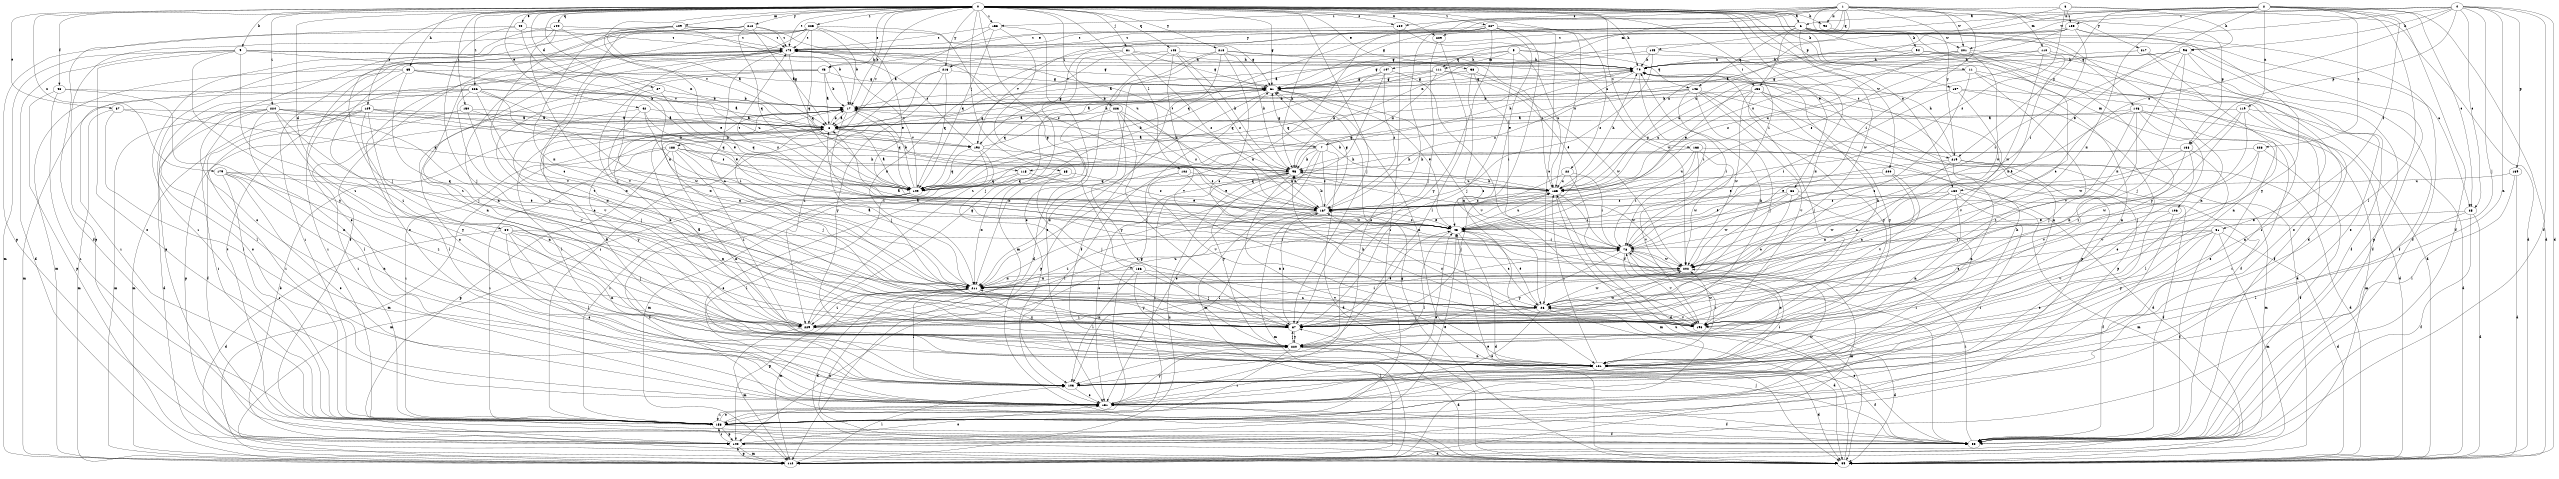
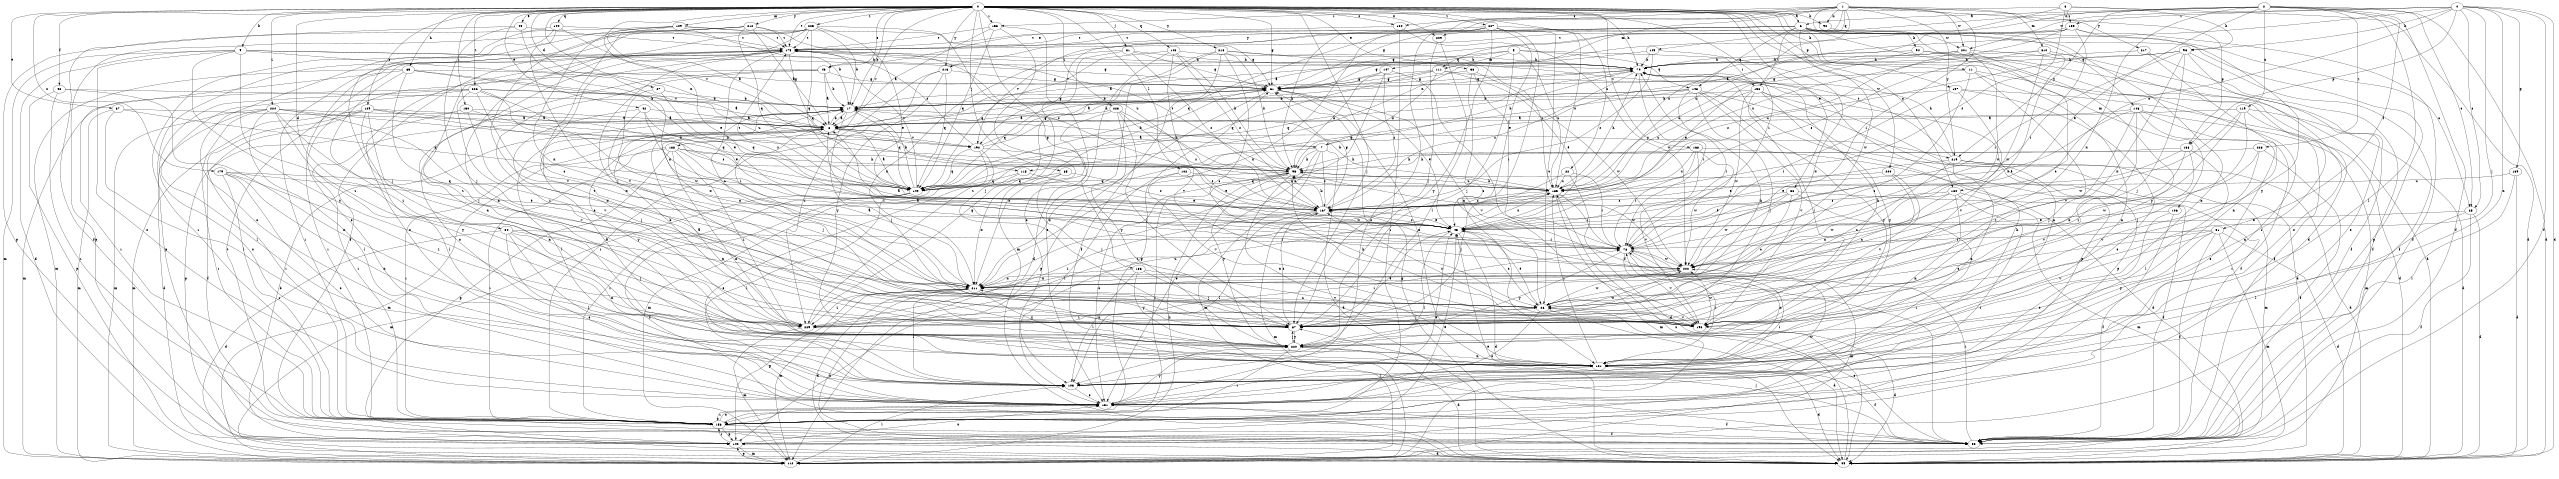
node "110": label "110" -> "810"
edge "7" -> "61": now "192" -> "61"
